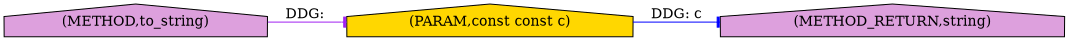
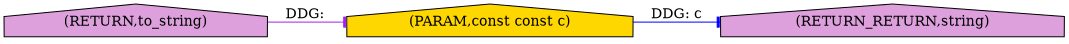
node "(METHOD,to_string)": label "(METHOD,to_string)" -> "(RETURN,to_string)"
node "(METHOD_RETURN,string)": label "(METHOD_RETURN,string)" -> "(RETURN_RETURN,string)"
